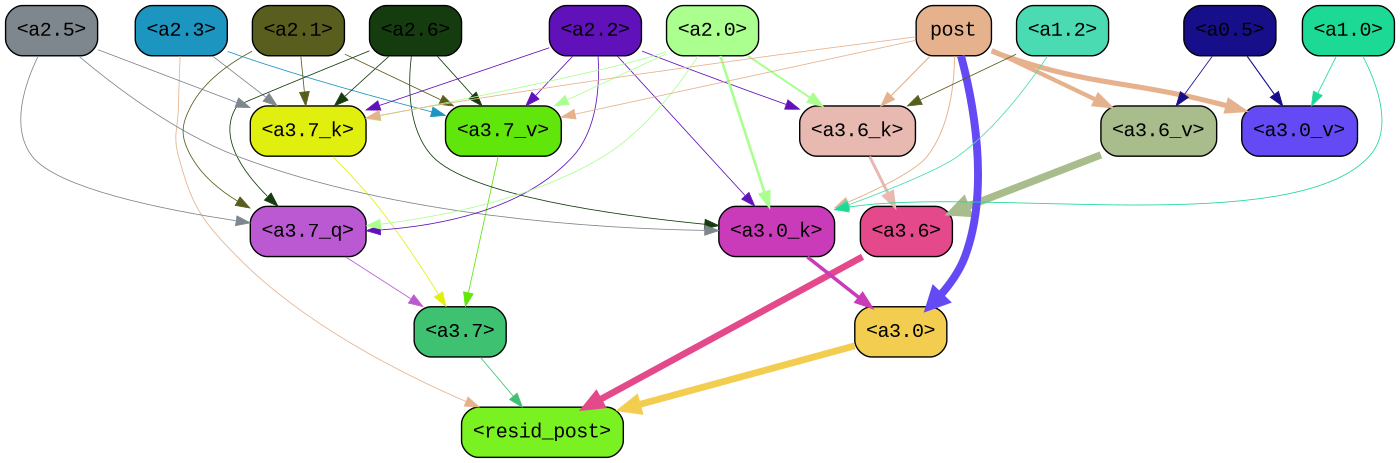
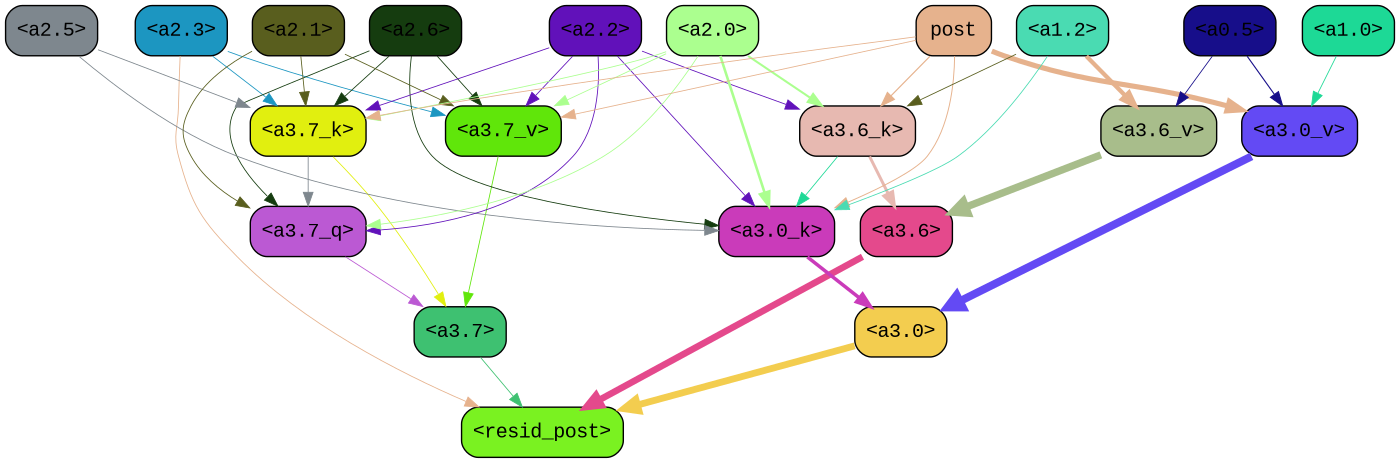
edge "<a2.3>" -> "<a3.7_k>": color #7e878e -> #1c96c1
edge "post" -> "<a3.6_v>": now "<a1.2>" -> "<a3.6_v>"
edge "post" -> "<a3.0>": now "<a3.0_v>" -> "<a3.0>"
edge "<a2.5>" -> "<a3.7_q>": now "<a3.7_k>" -> "<a3.7_q>"
edge "<a1.0>" -> "<a3.0_k>": now "<a3.6_k>" -> "<a3.0_k>"
